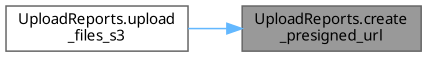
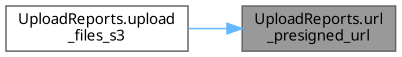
node "UploadReports.create _presigned_url": label "UploadReports.create _presigned_url" -> "UploadReports.url _presigned_url"
